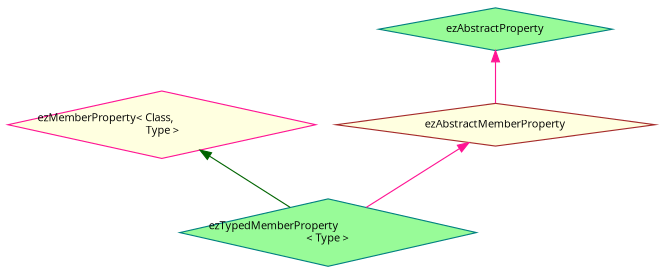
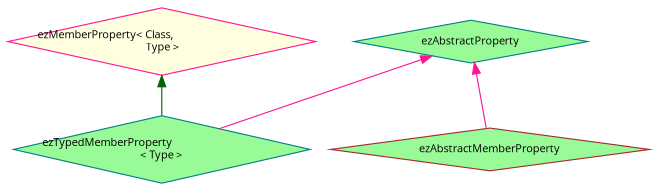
node "ezAbstractMemberProperty": fillcolor lightyellow -> palegreen
edge "ezTypedMemberProperty < Type >" -> "ezAbstractMemberProperty": now "ezTypedMemberProperty < Type >" -> "ezAbstractProperty"
